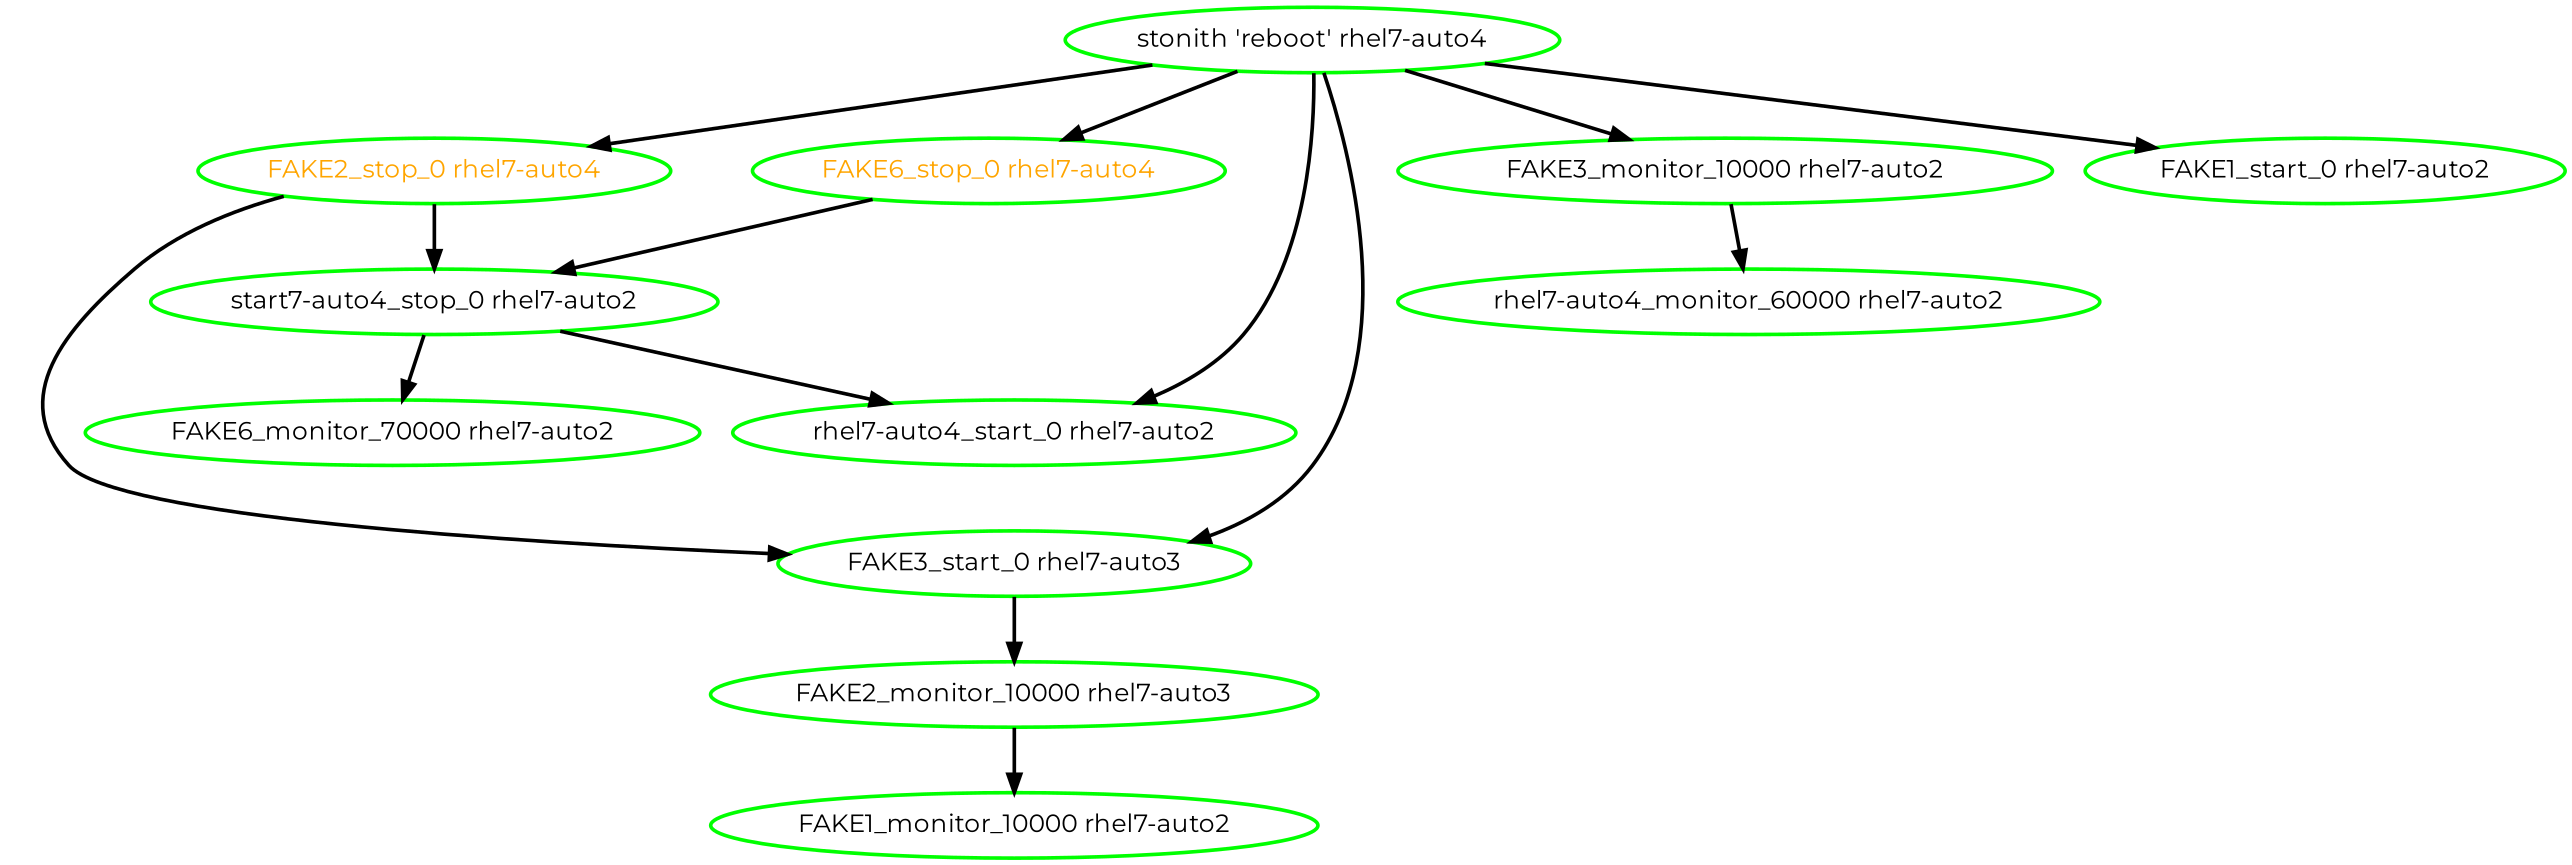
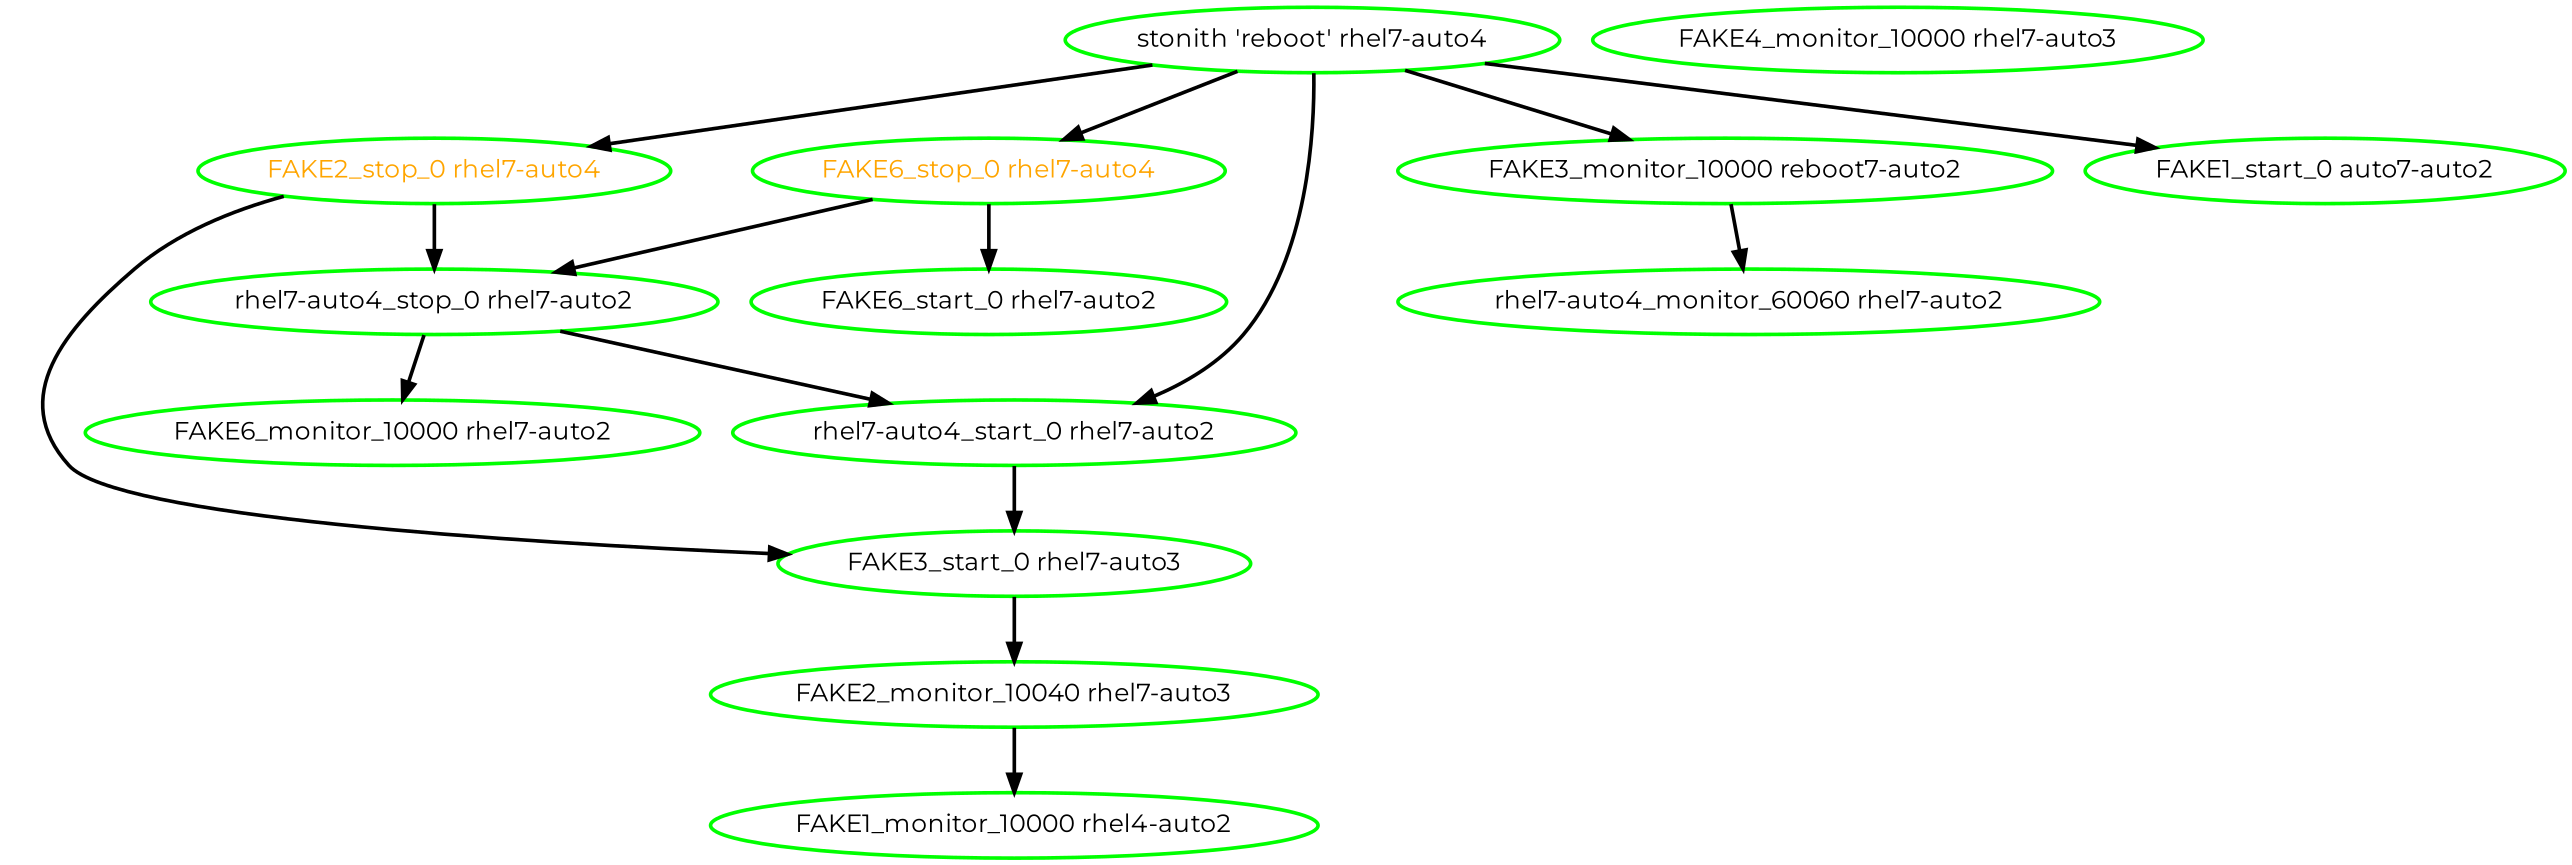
node "FAKE4_monitor_10000 rhel7-auto3": added
node "FAKE3_monitor_10000 rhel7-auto2": label "FAKE3_monitor_10000 rhel7-auto2" -> "FAKE3_monitor_10000 reboot7-auto2"
node "FAKE1_start_0 rhel7-auto2": label "FAKE1_start_0 rhel7-auto2" -> "FAKE1_start_0 auto7-auto2"
node "start7-auto4_stop_0 rhel7-auto2": label "start7-auto4_stop_0 rhel7-auto2" -> "rhel7-auto4_stop_0 rhel7-auto2"
node "FAKE6_start_0 rhel7-auto2": added
node "rhel7-auto4_monitor_60000 rhel7-auto2": label "rhel7-auto4_monitor_60000 rhel7-auto2" -> "rhel7-auto4_monitor_60060 rhel7-auto2"
edge "stonith 'reboot' rhel7-auto4" -> "FAKE3_start_0 rhel7-auto3": now "rhel7-auto4_start_0 rhel7-auto2" -> "FAKE3_start_0 rhel7-auto3"
node "FAKE6_monitor_70000 rhel7-auto2": label "FAKE6_monitor_70000 rhel7-auto2" -> "FAKE6_monitor_10000 rhel7-auto2"
node "FAKE2_monitor_10000 rhel7-auto3": label "FAKE2_monitor_10000 rhel7-auto3" -> "FAKE2_monitor_10040 rhel7-auto3"
node "FAKE1_monitor_10000 rhel7-auto2": label "FAKE1_monitor_10000 rhel7-auto2" -> "FAKE1_monitor_10000 rhel4-auto2"
